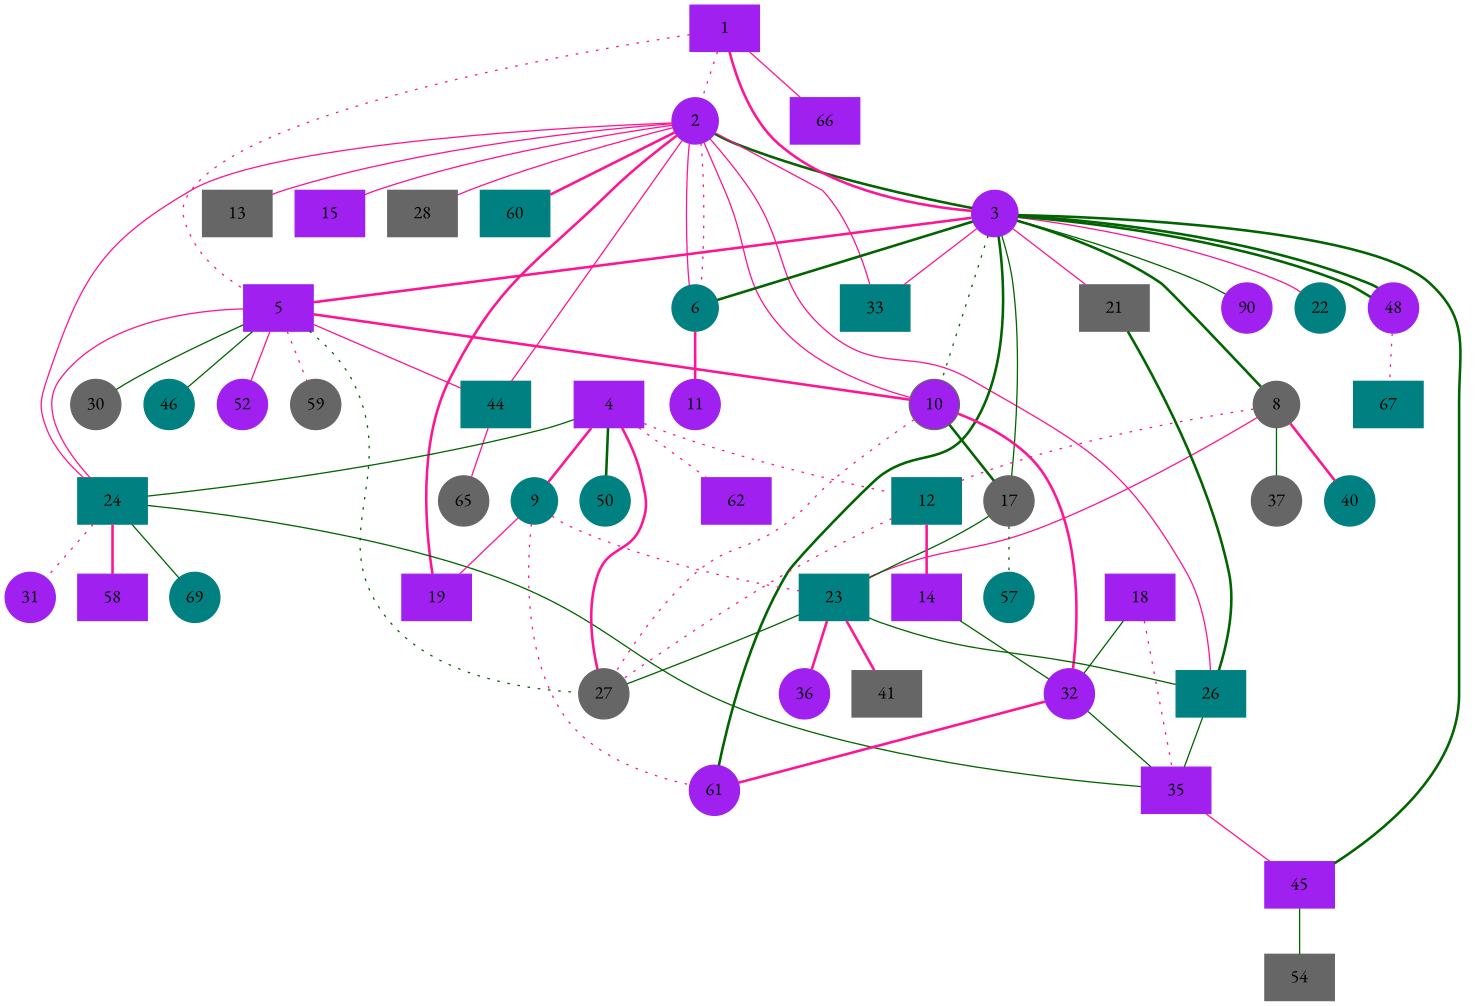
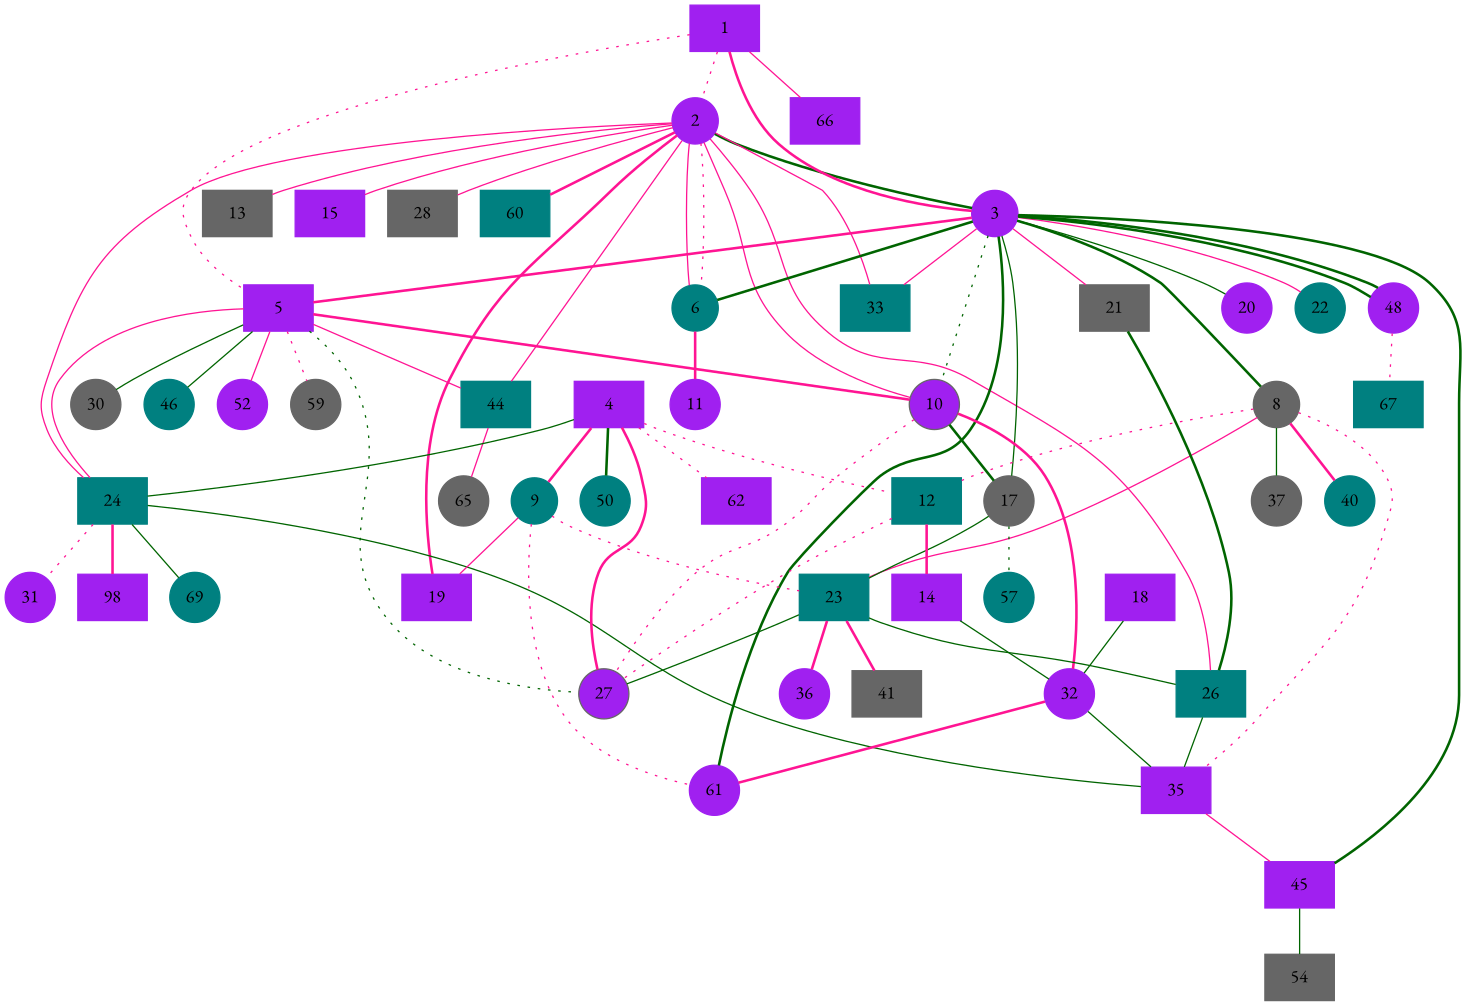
node "90": label "90" -> "20"
node "58": label "58" -> "98"
node "27": fillcolor gray40 -> purple
edge "18" -- "35": now "8" -- "35"
